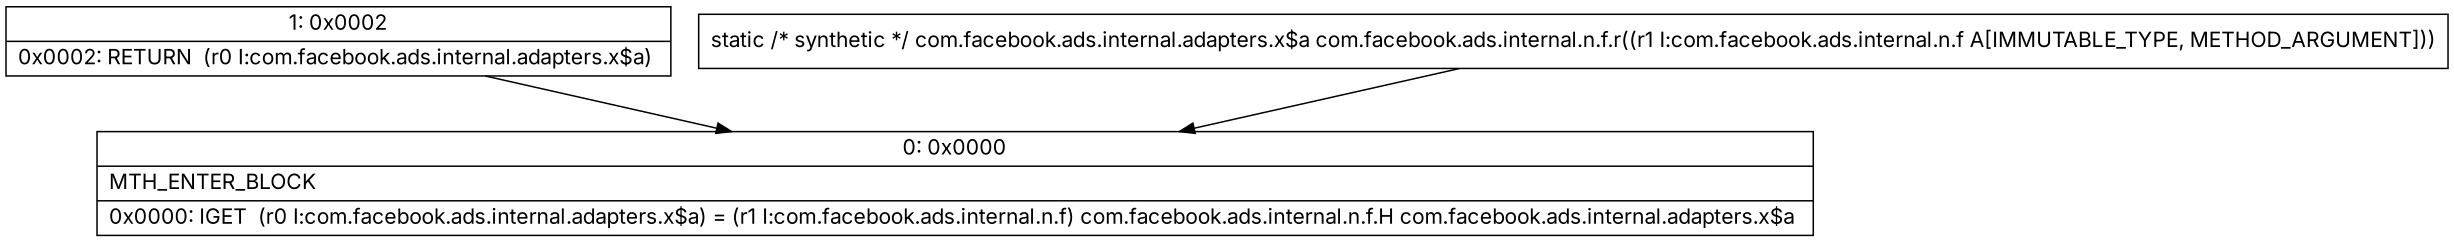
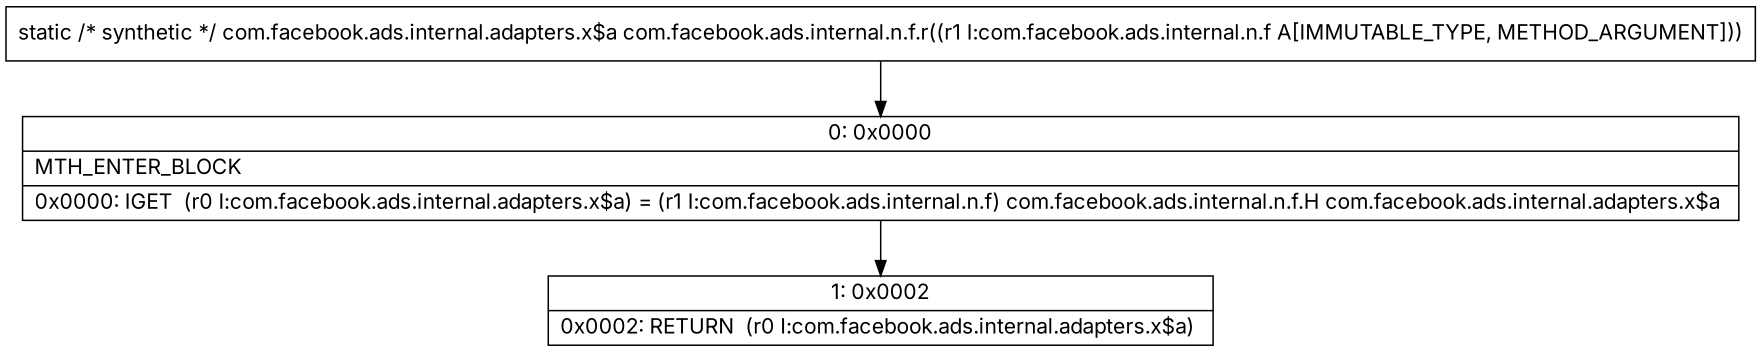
edge "1: 0x0002" -> "0: 0x0000": reversed
